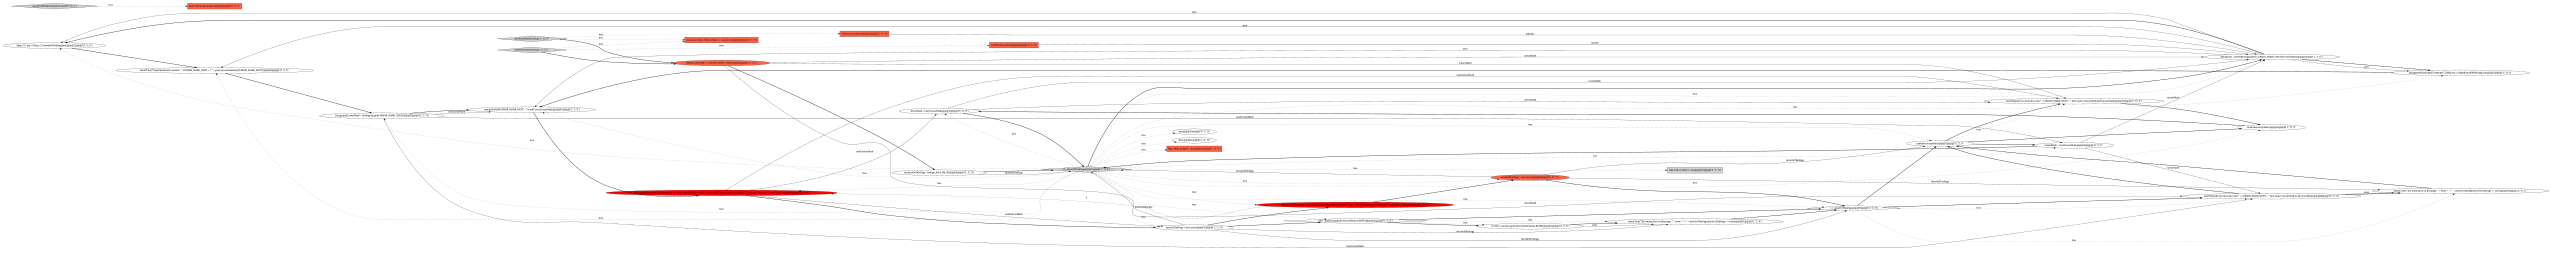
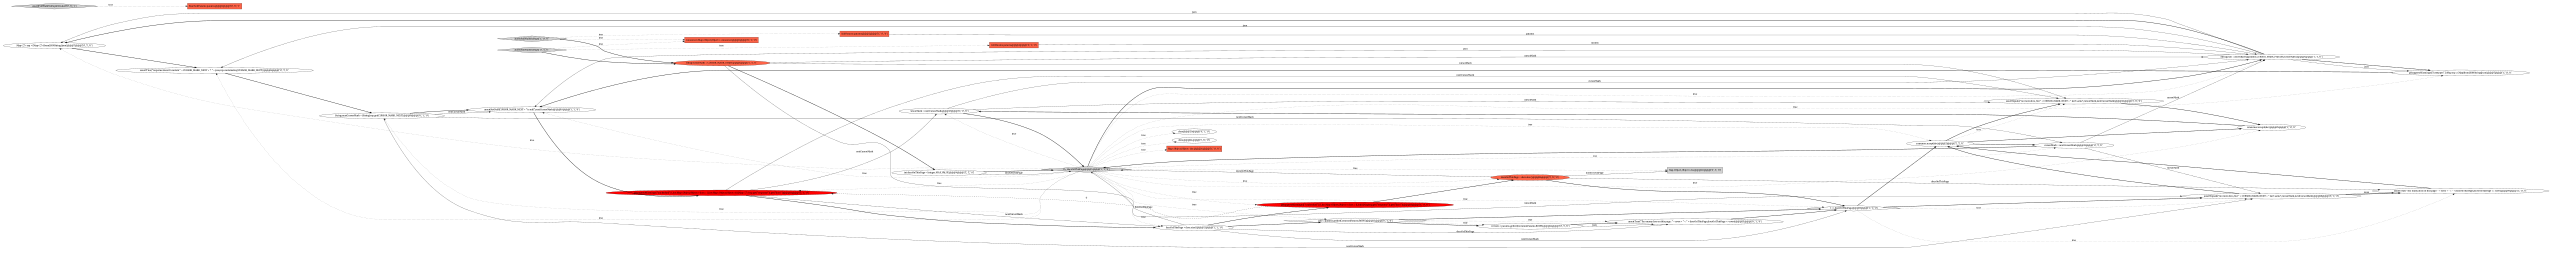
edge "docsOnThisPage = docs.size()@@@16@@@['1', '0', '0']" -> "consumer.accept(doc)@@@21@@@['1', '1', '0']": now "docsOnThisPage = docs.size()@@@16@@@['1', '0', '0']" -> "Map<Object,Object> doc@@@20@@@['0', '1', '0']"
edge "docsOnThisPage = docs.size()@@@12@@@['1', '1', '0']" -> "0 == docsOnThisPage@@@17@@@['1', '1', '0']": label "docsOnThisPage" -> "nextCursorMark"
